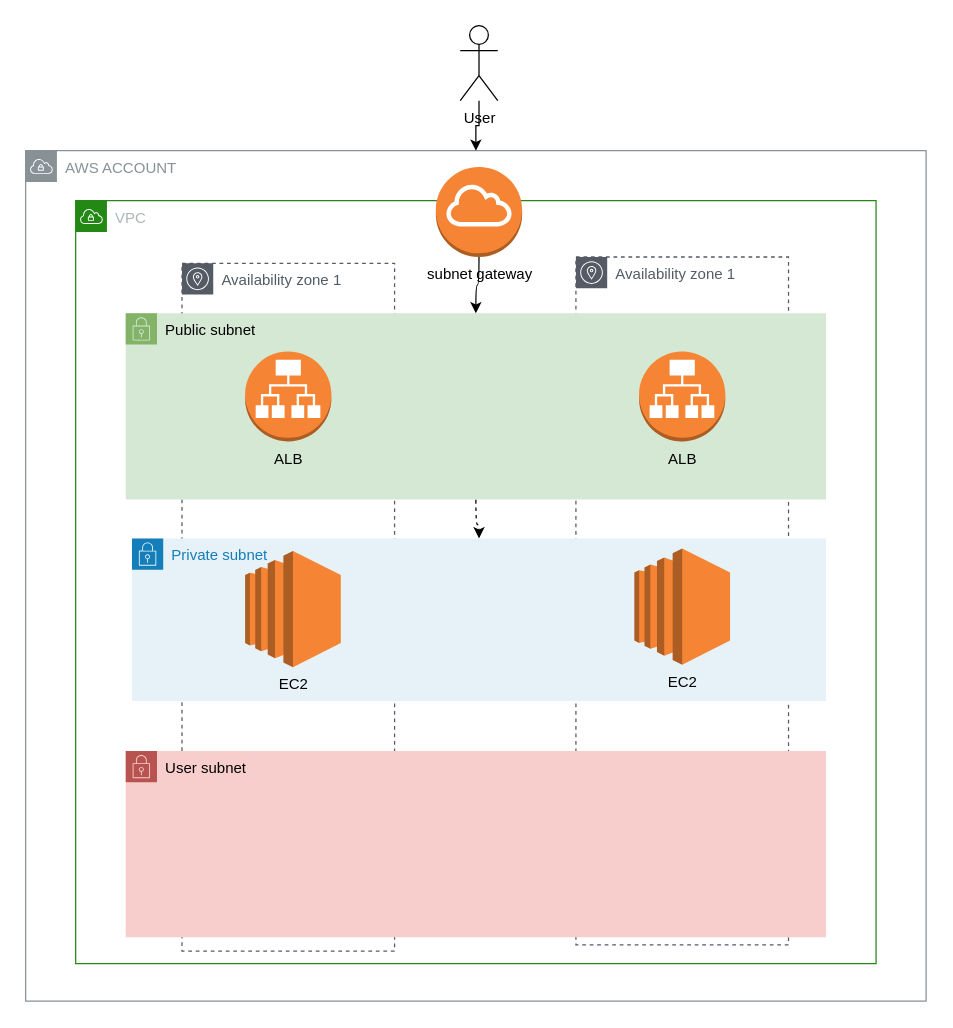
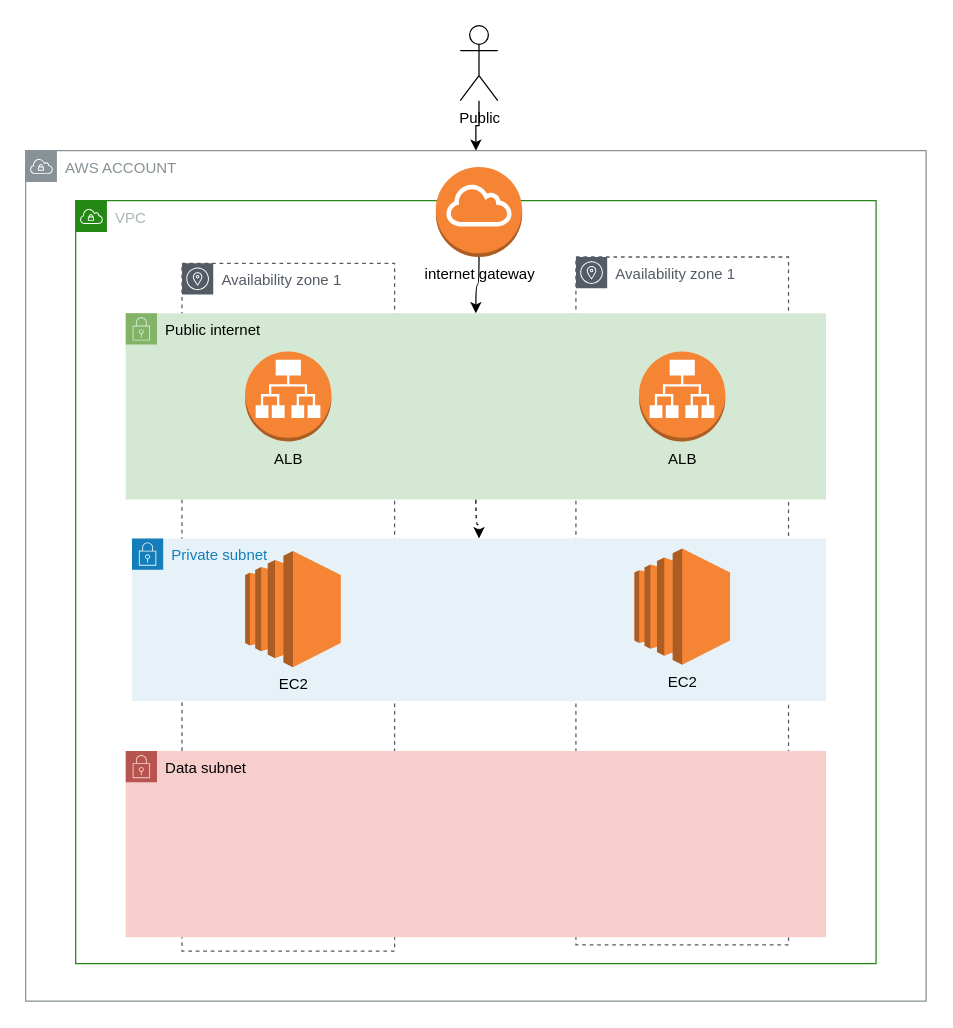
node "User": label "User" -> "Public"
node "subnet gateway": label "subnet gateway" -> "internet gateway"
node "Public subnet": label "Public subnet" -> "Public internet"
node "User subnet": label "User subnet" -> "Data subnet"
